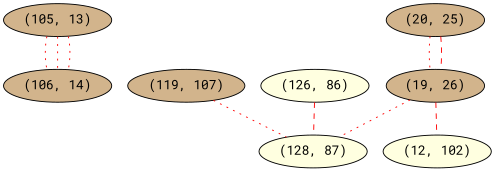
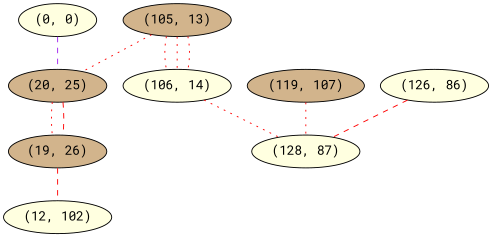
node "(0, 0)": added
edge "(105, 13)" -- "(20, 25)": added
node "(106, 14)": fillcolor tan -> lightyellow
edge "(19, 26)" -- "(128, 87)": now "(106, 14)" -- "(128, 87)"
